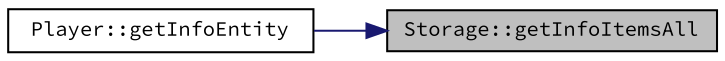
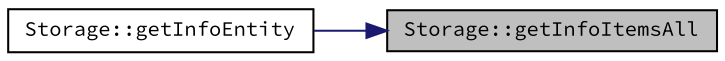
node "Player::getInfoEntity": label "Player::getInfoEntity" -> "Storage::getInfoEntity"
